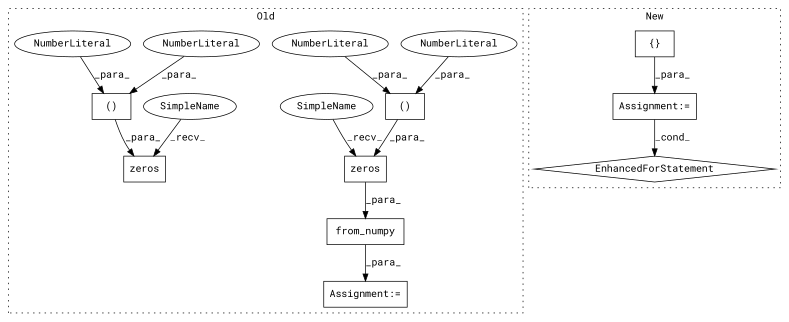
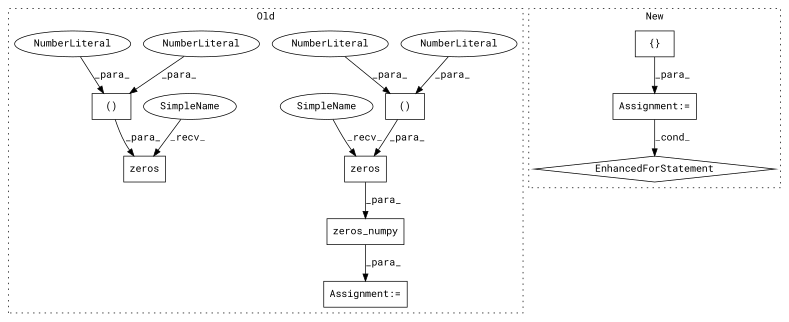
node "from_numpy": label "from_numpy" -> "zeros_numpy"
